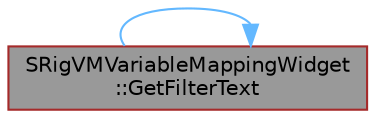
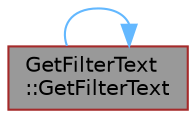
node "SRigVMVariableMappingWidget ::GetFilterText": label "SRigVMVariableMappingWidget ::GetFilterText" -> "GetFilterText ::GetFilterText"
